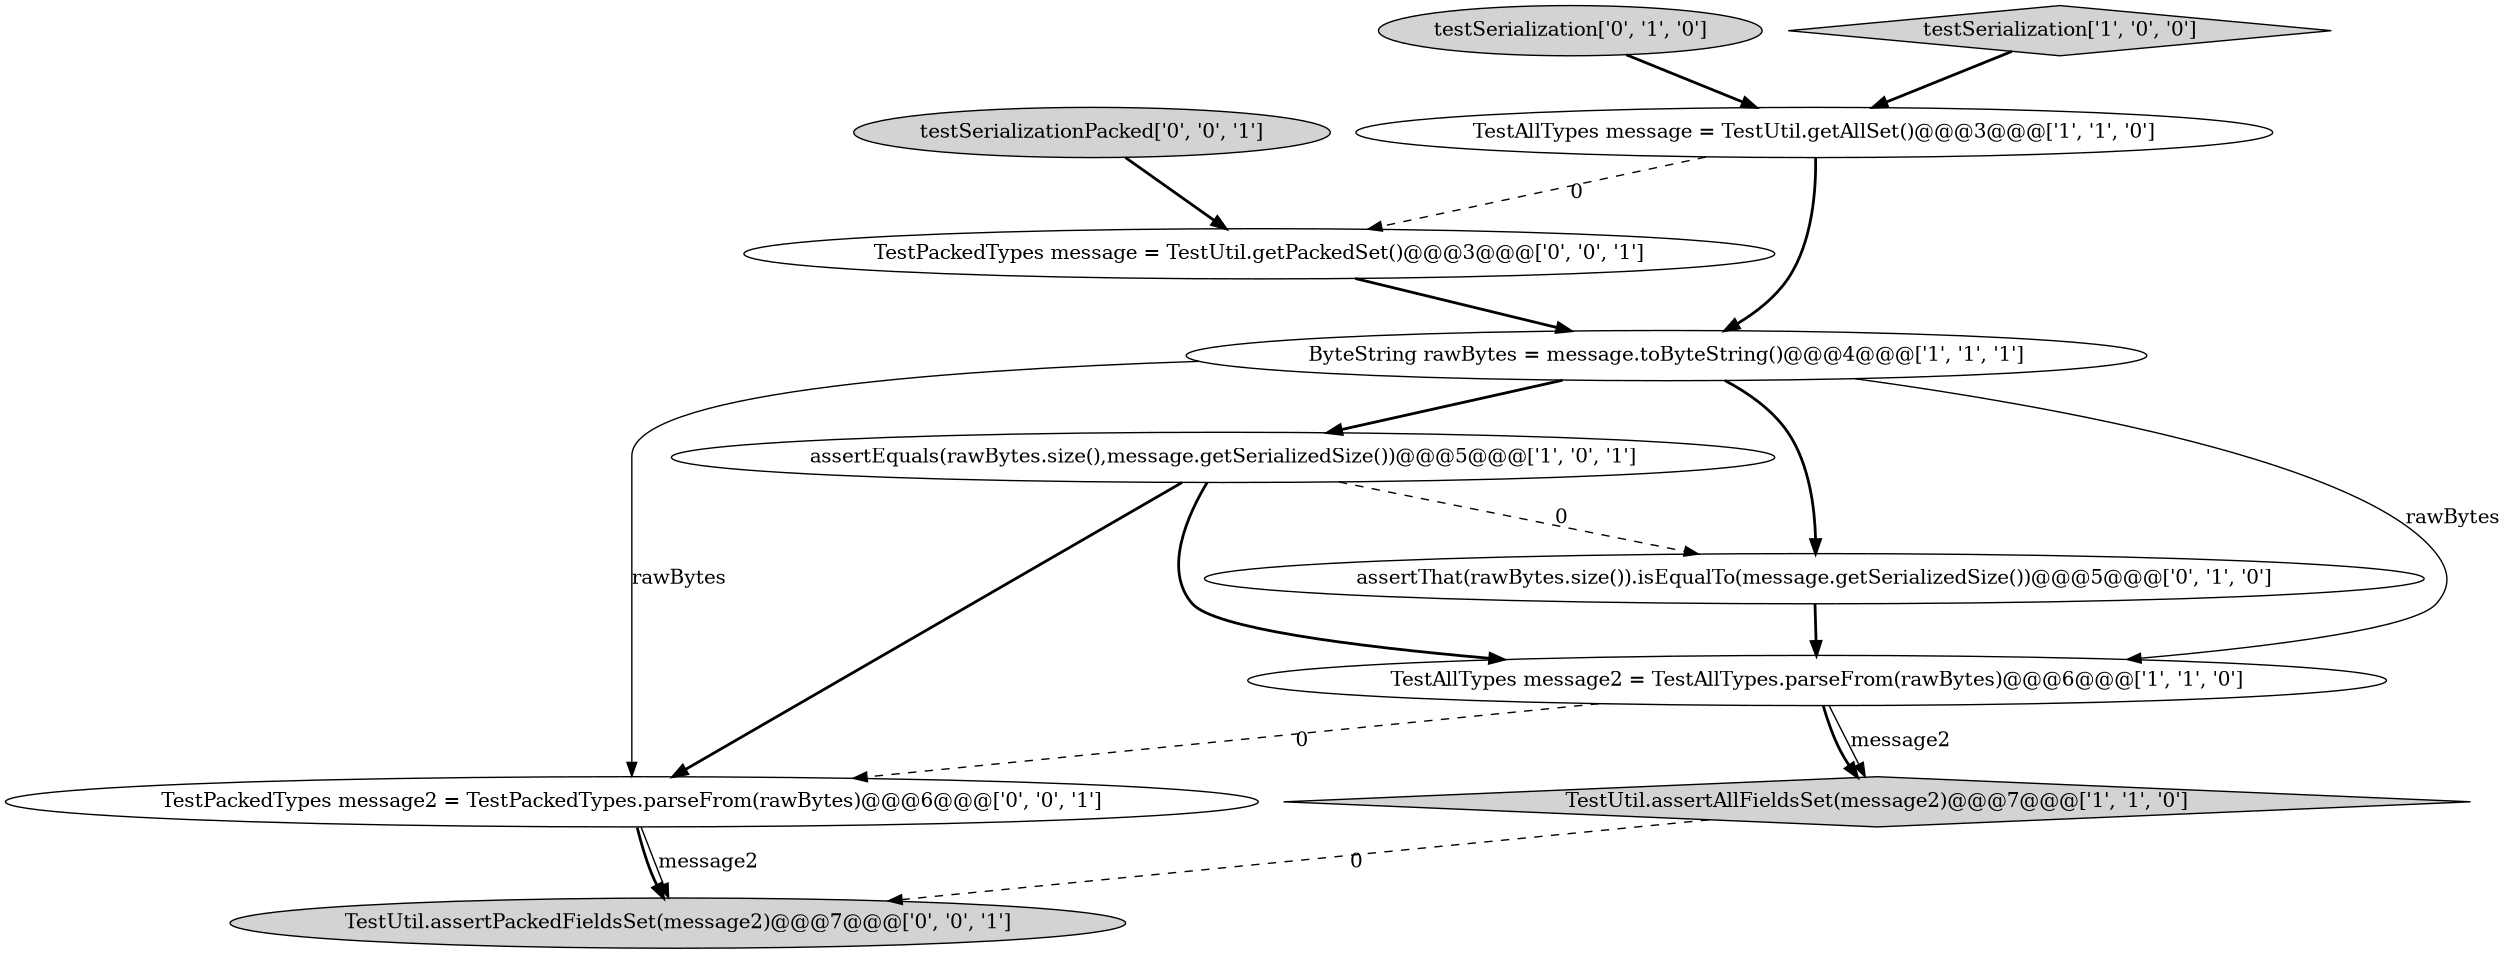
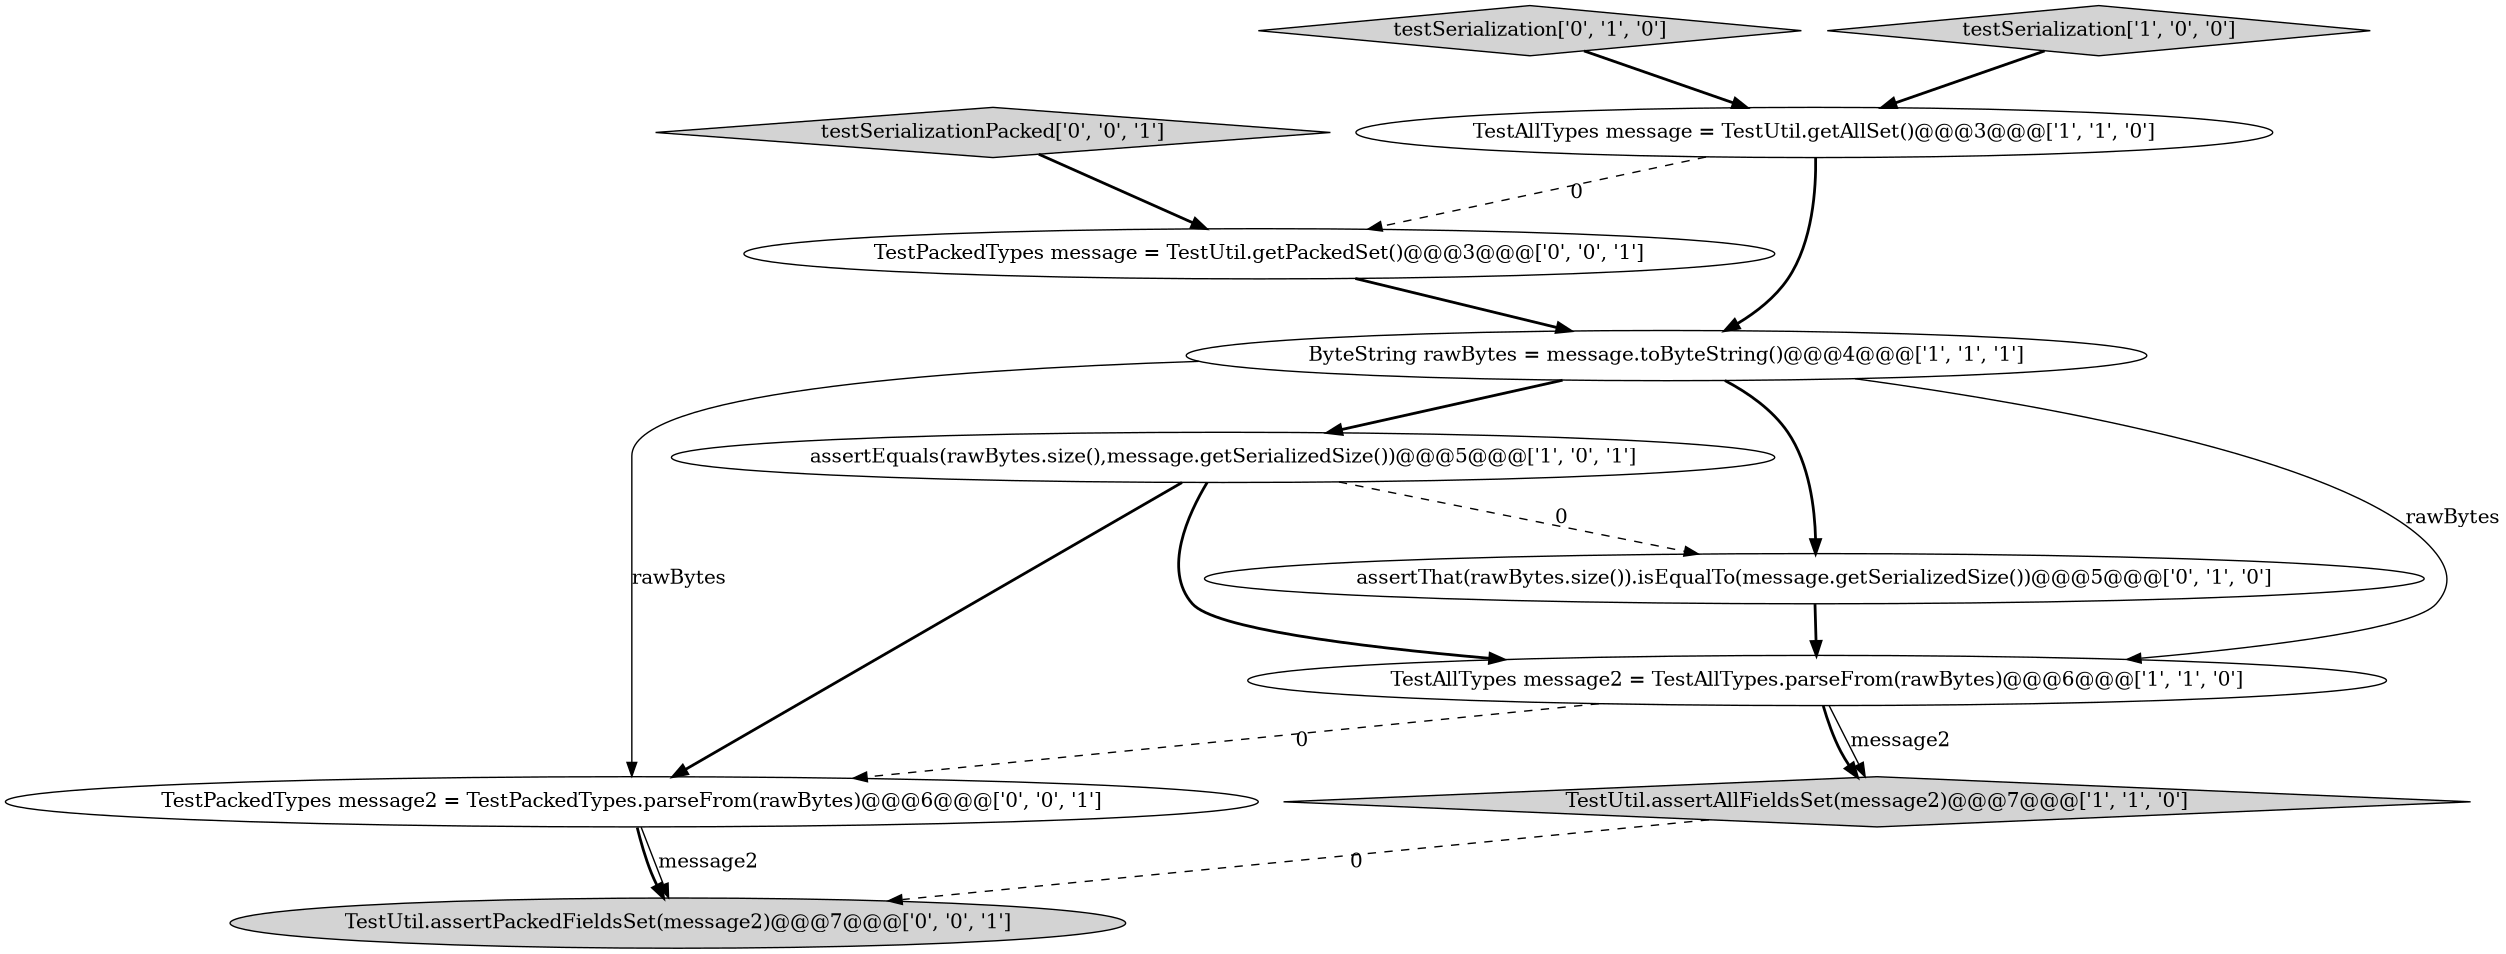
node "testSerialization['0', '1', '0']": shape ellipse -> diamond
node "testSerializationPacked['0', '0', '1']": shape ellipse -> diamond
